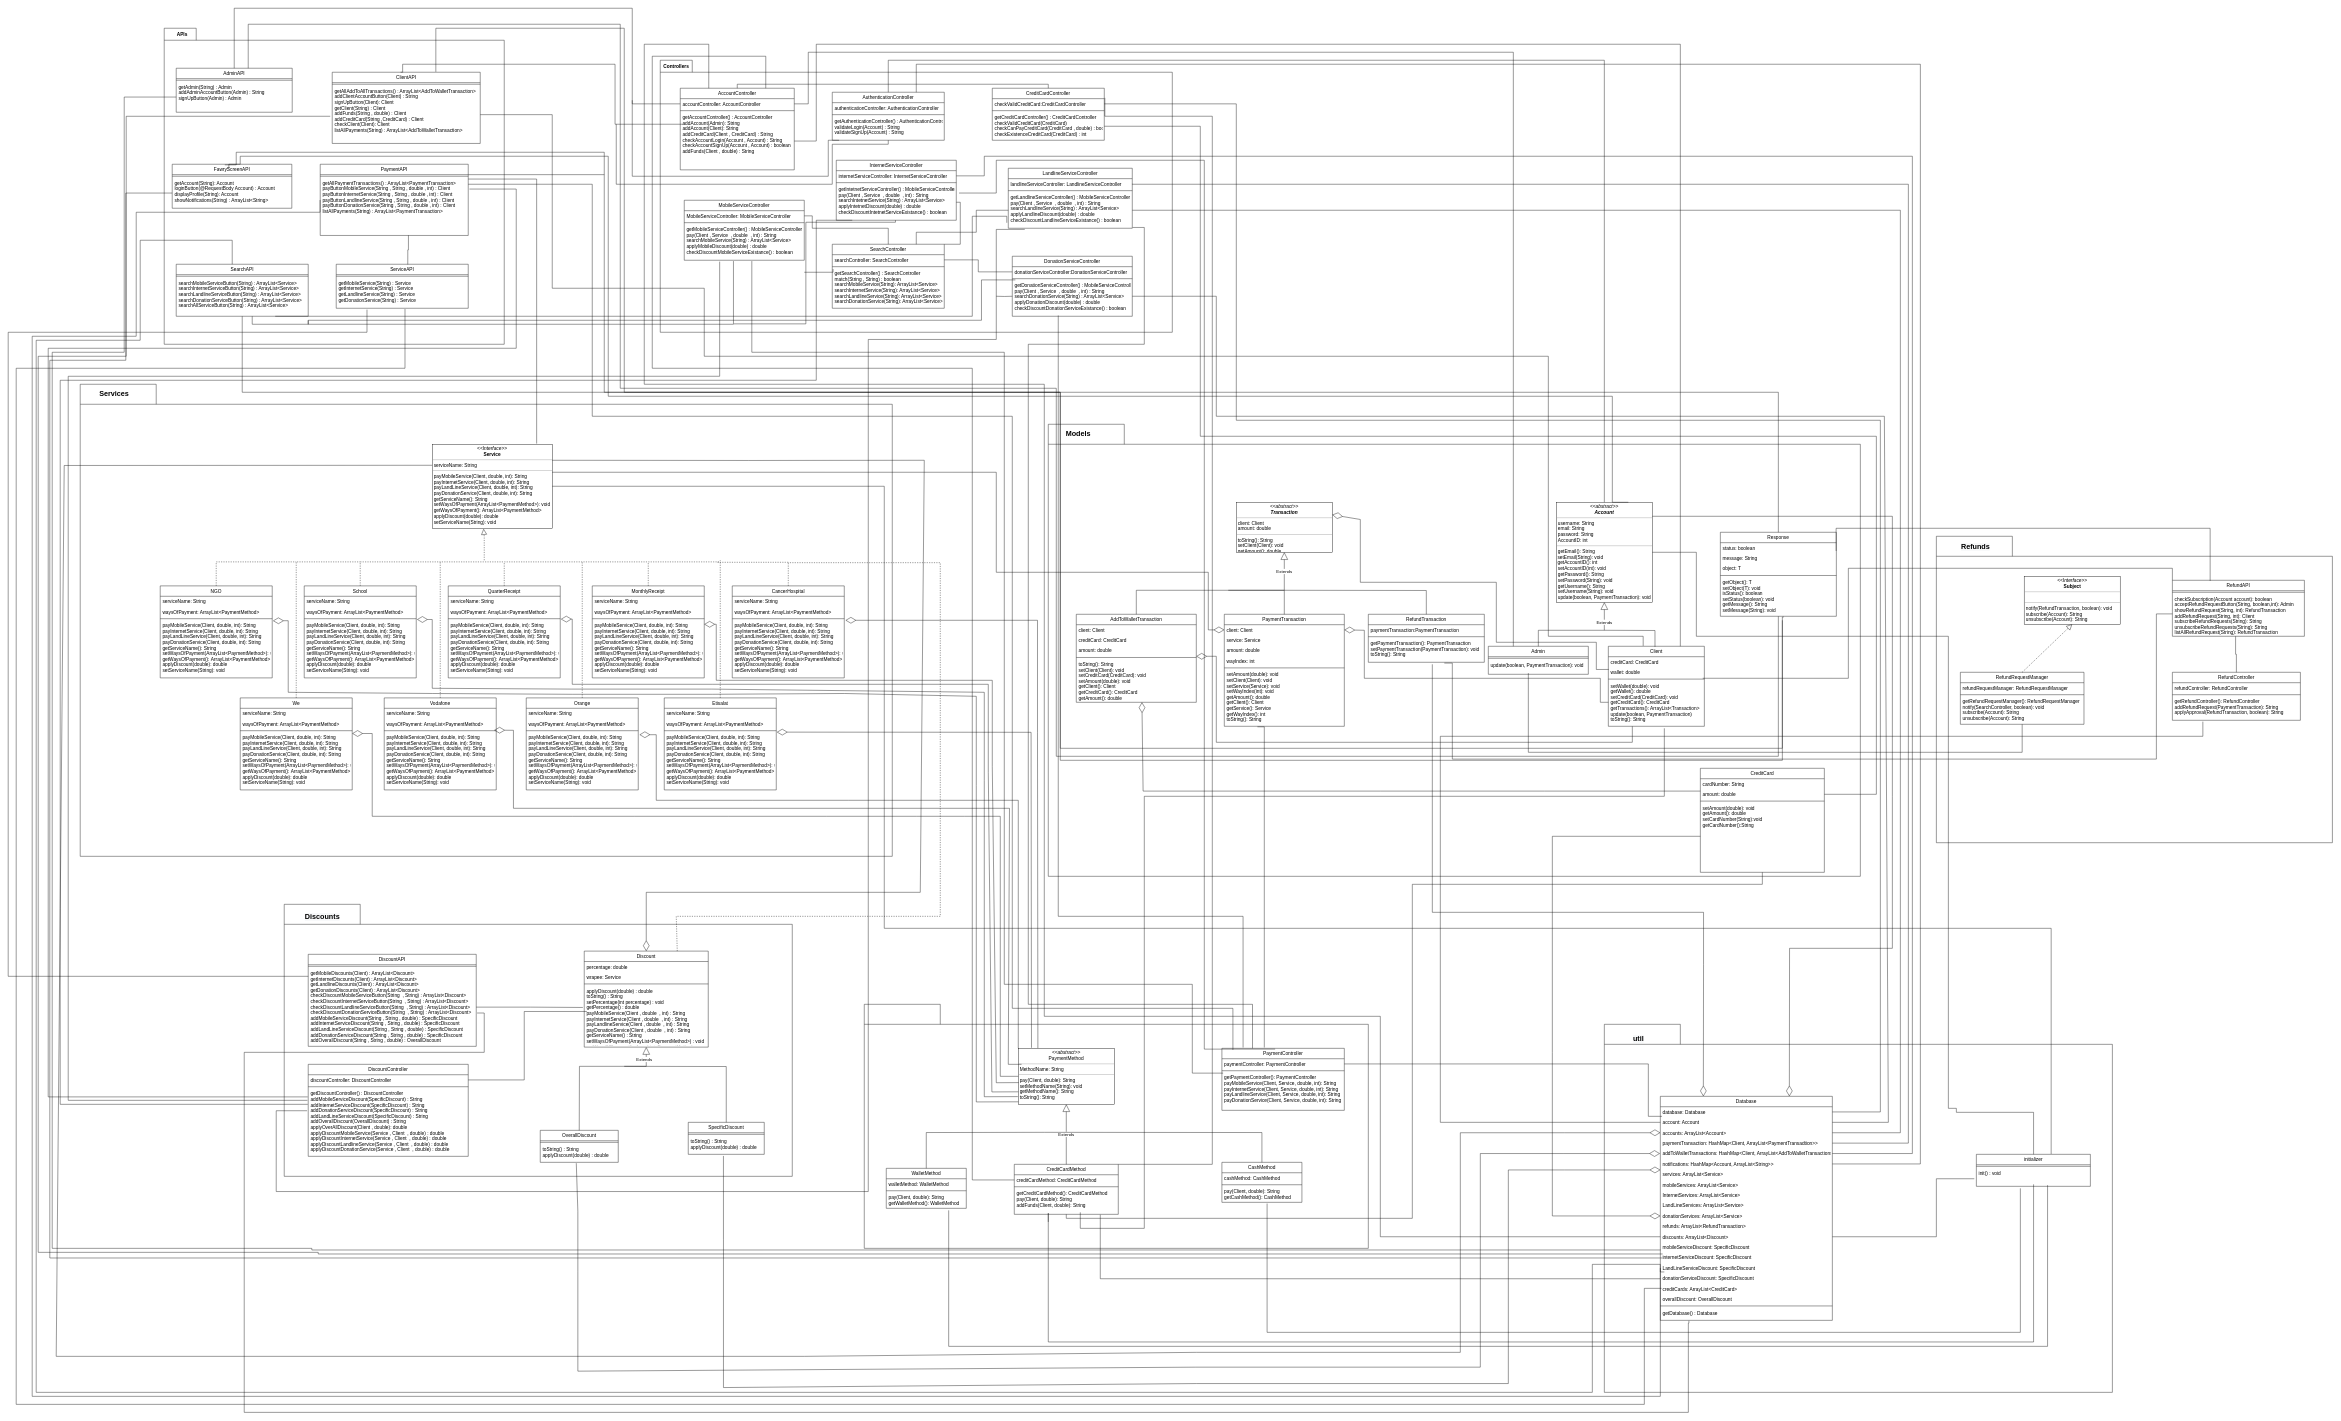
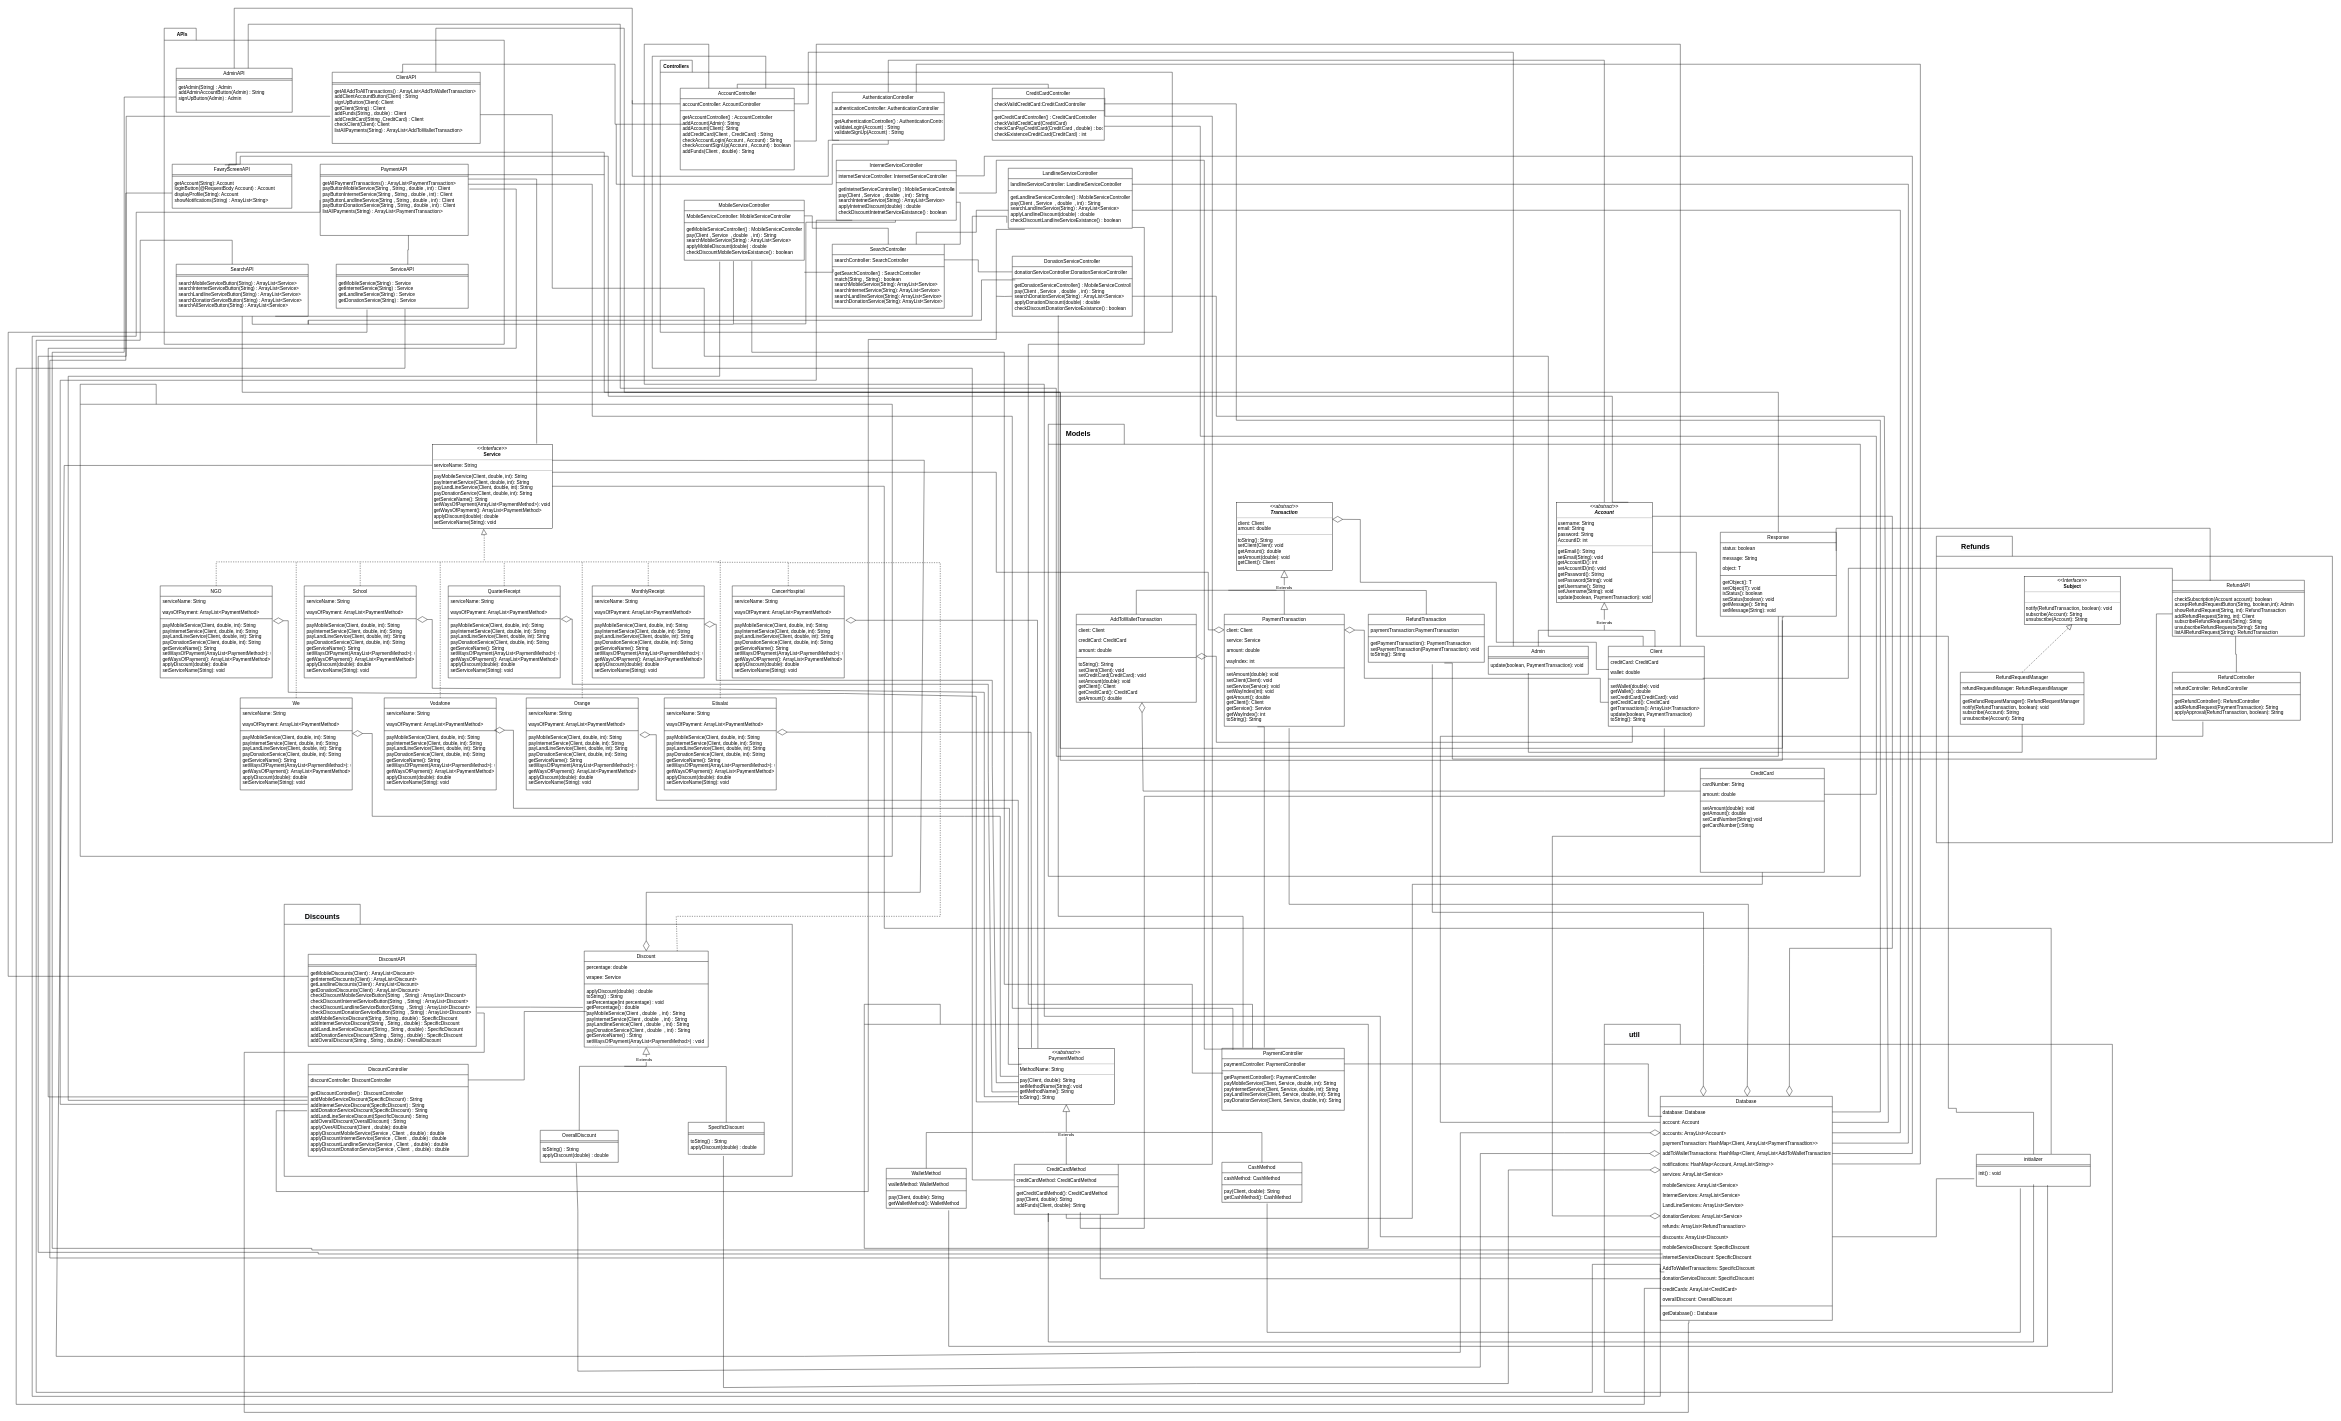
node "Services": removed
node "<<abstract>> Transaction client: Client amount: double toString(): StringsetClient(Client): void getAmount(): double setAmount(double): voidgetClient(): Client": size 96x50 -> 96x68
node "getRefundRequestManager(): RefundRequestManager notify(SearchController, boolean): void subscribe(Account): String unsubscribe(Account): String": label "getRefundRequestManager(): RefundRequestManager notify(SearchController, boolean): void subscribe(Account): String unsubscribe(Account): String" -> "getRefundRequestManager(): RefundRequestManager notify(RefundTransaction, boolean): void subscribe(Account): String unsubscribe(Account): String"
edge "setAmount(double): void setClient(Client): void setService(Service): void setWayIndex(int): void getAmount(): double getClient(): Client getService(): Service getWayIndex(): int toString(): String" -> "Database": added
node "util": moved (1650, 1040) -> (1646, 1036)
node "LandLineServiceDiscount: SpecificDiscount": label "LandLineServiceDiscount: SpecificDiscount" -> "AddToWalletTransactions: SpecificDiscount"
